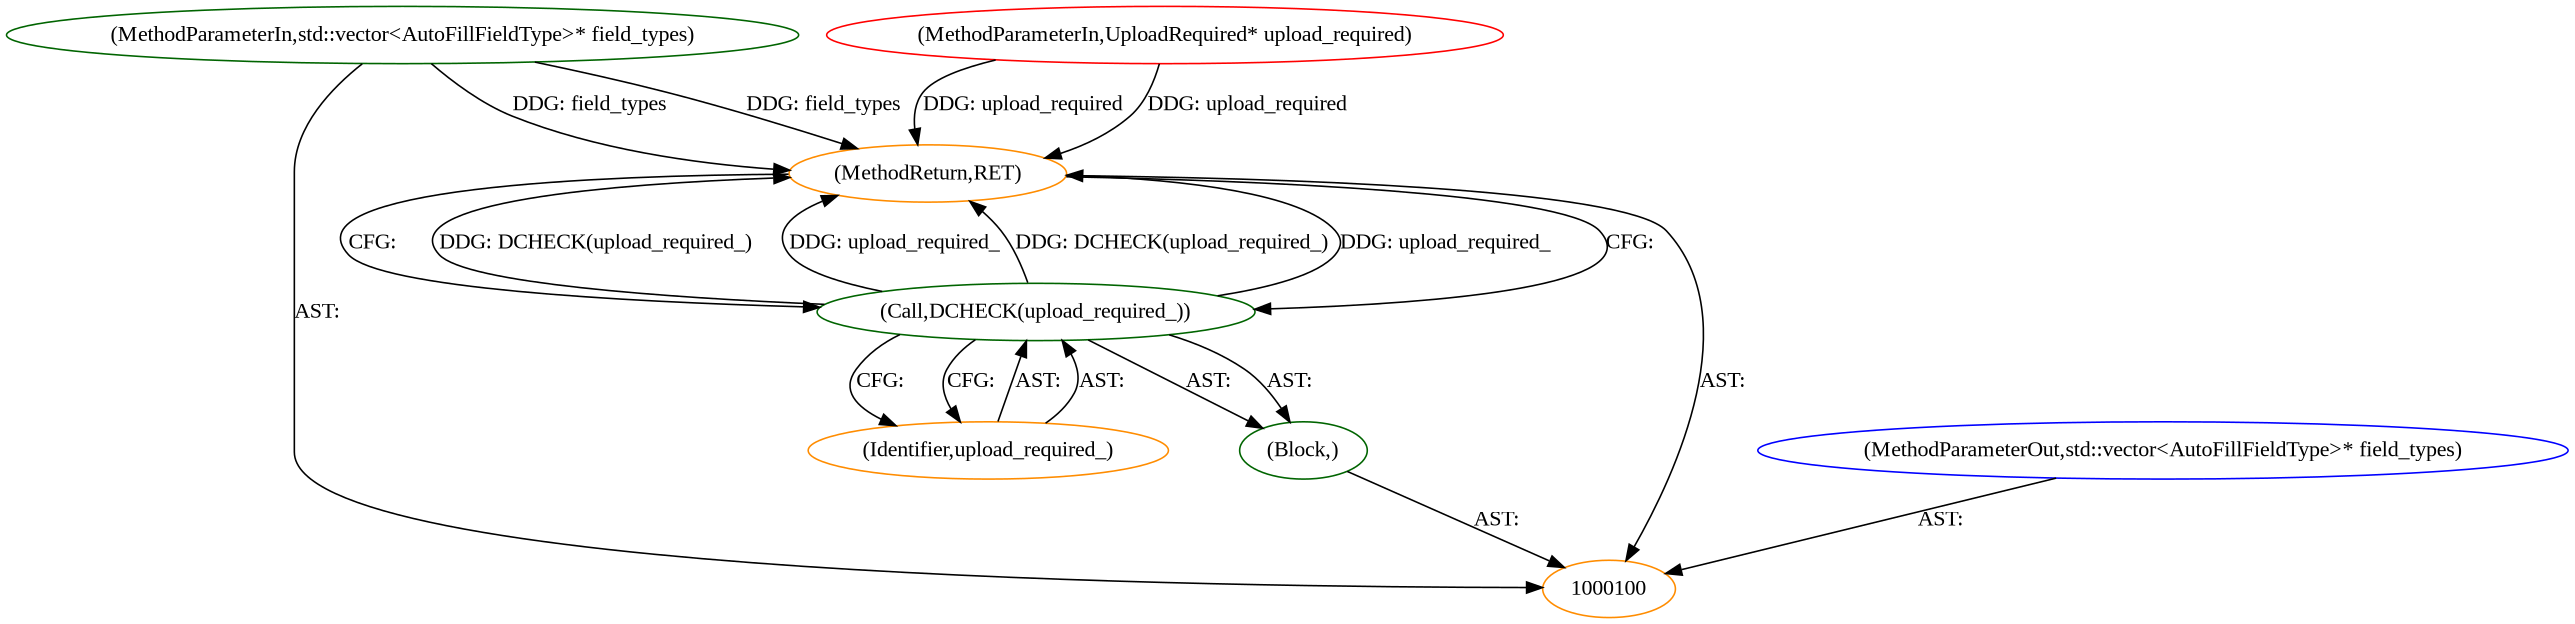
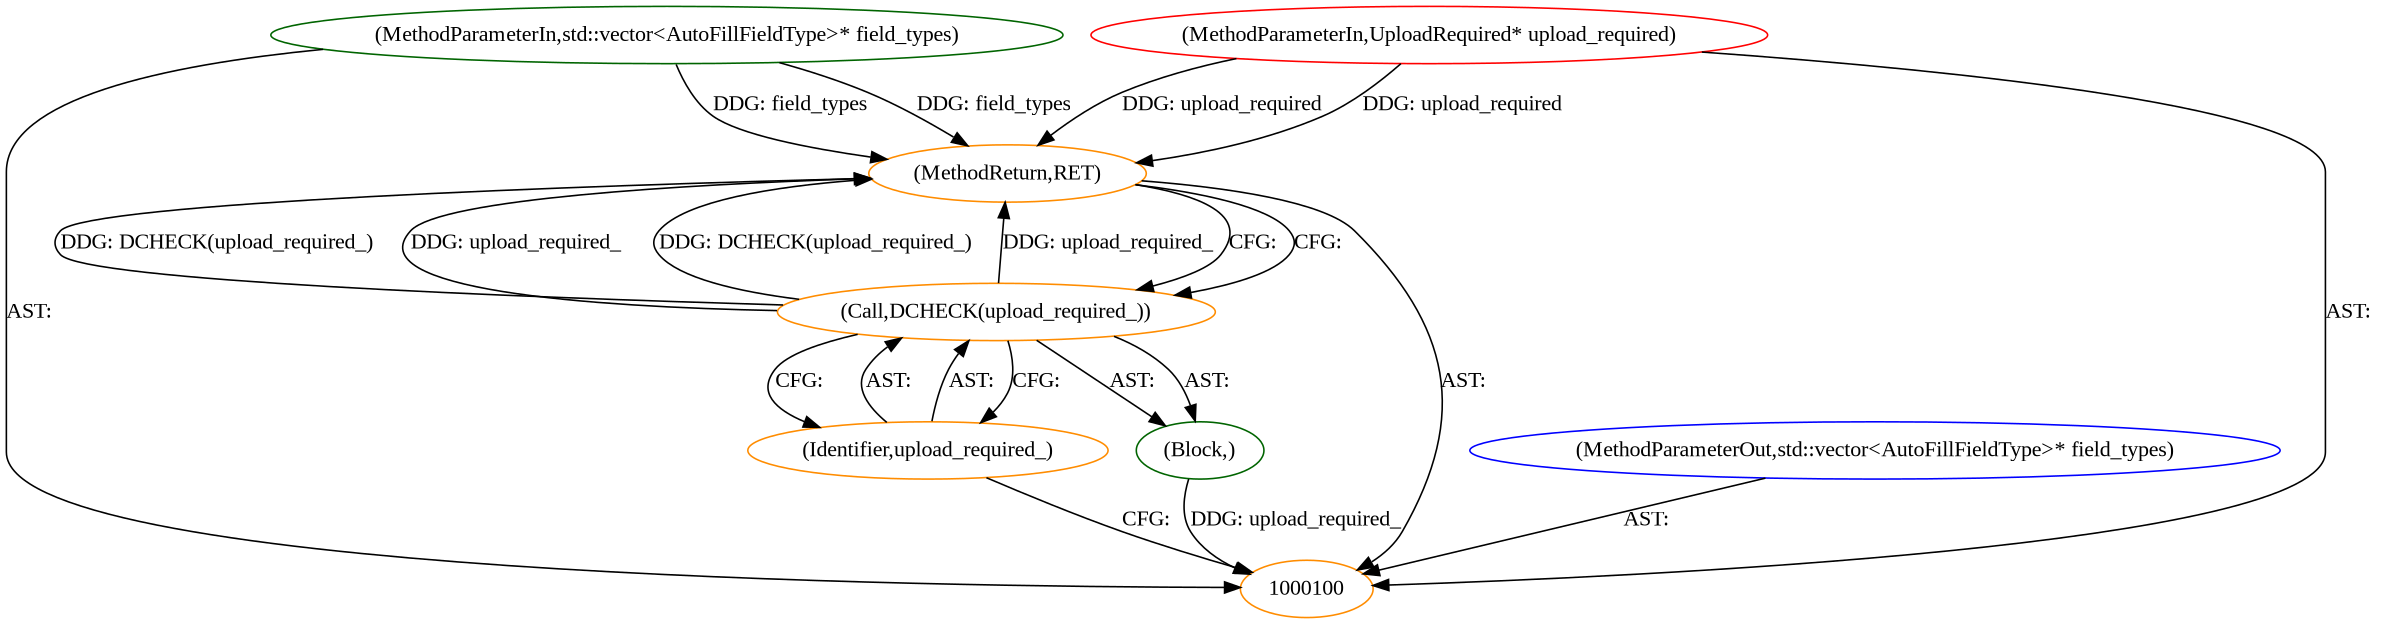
node "(Call,DCHECK(upload_required_))": color darkgreen -> darkorange
edge "(MethodParameterIn,UploadRequired* upload_required)" -> "1000100": added, label "AST:"
edge "(Block,)" -> "1000100": label "AST: " -> "DDG: upload_required_"
edge "(Identifier,upload_required_)" -> "1000100": added, label "CFG:"
